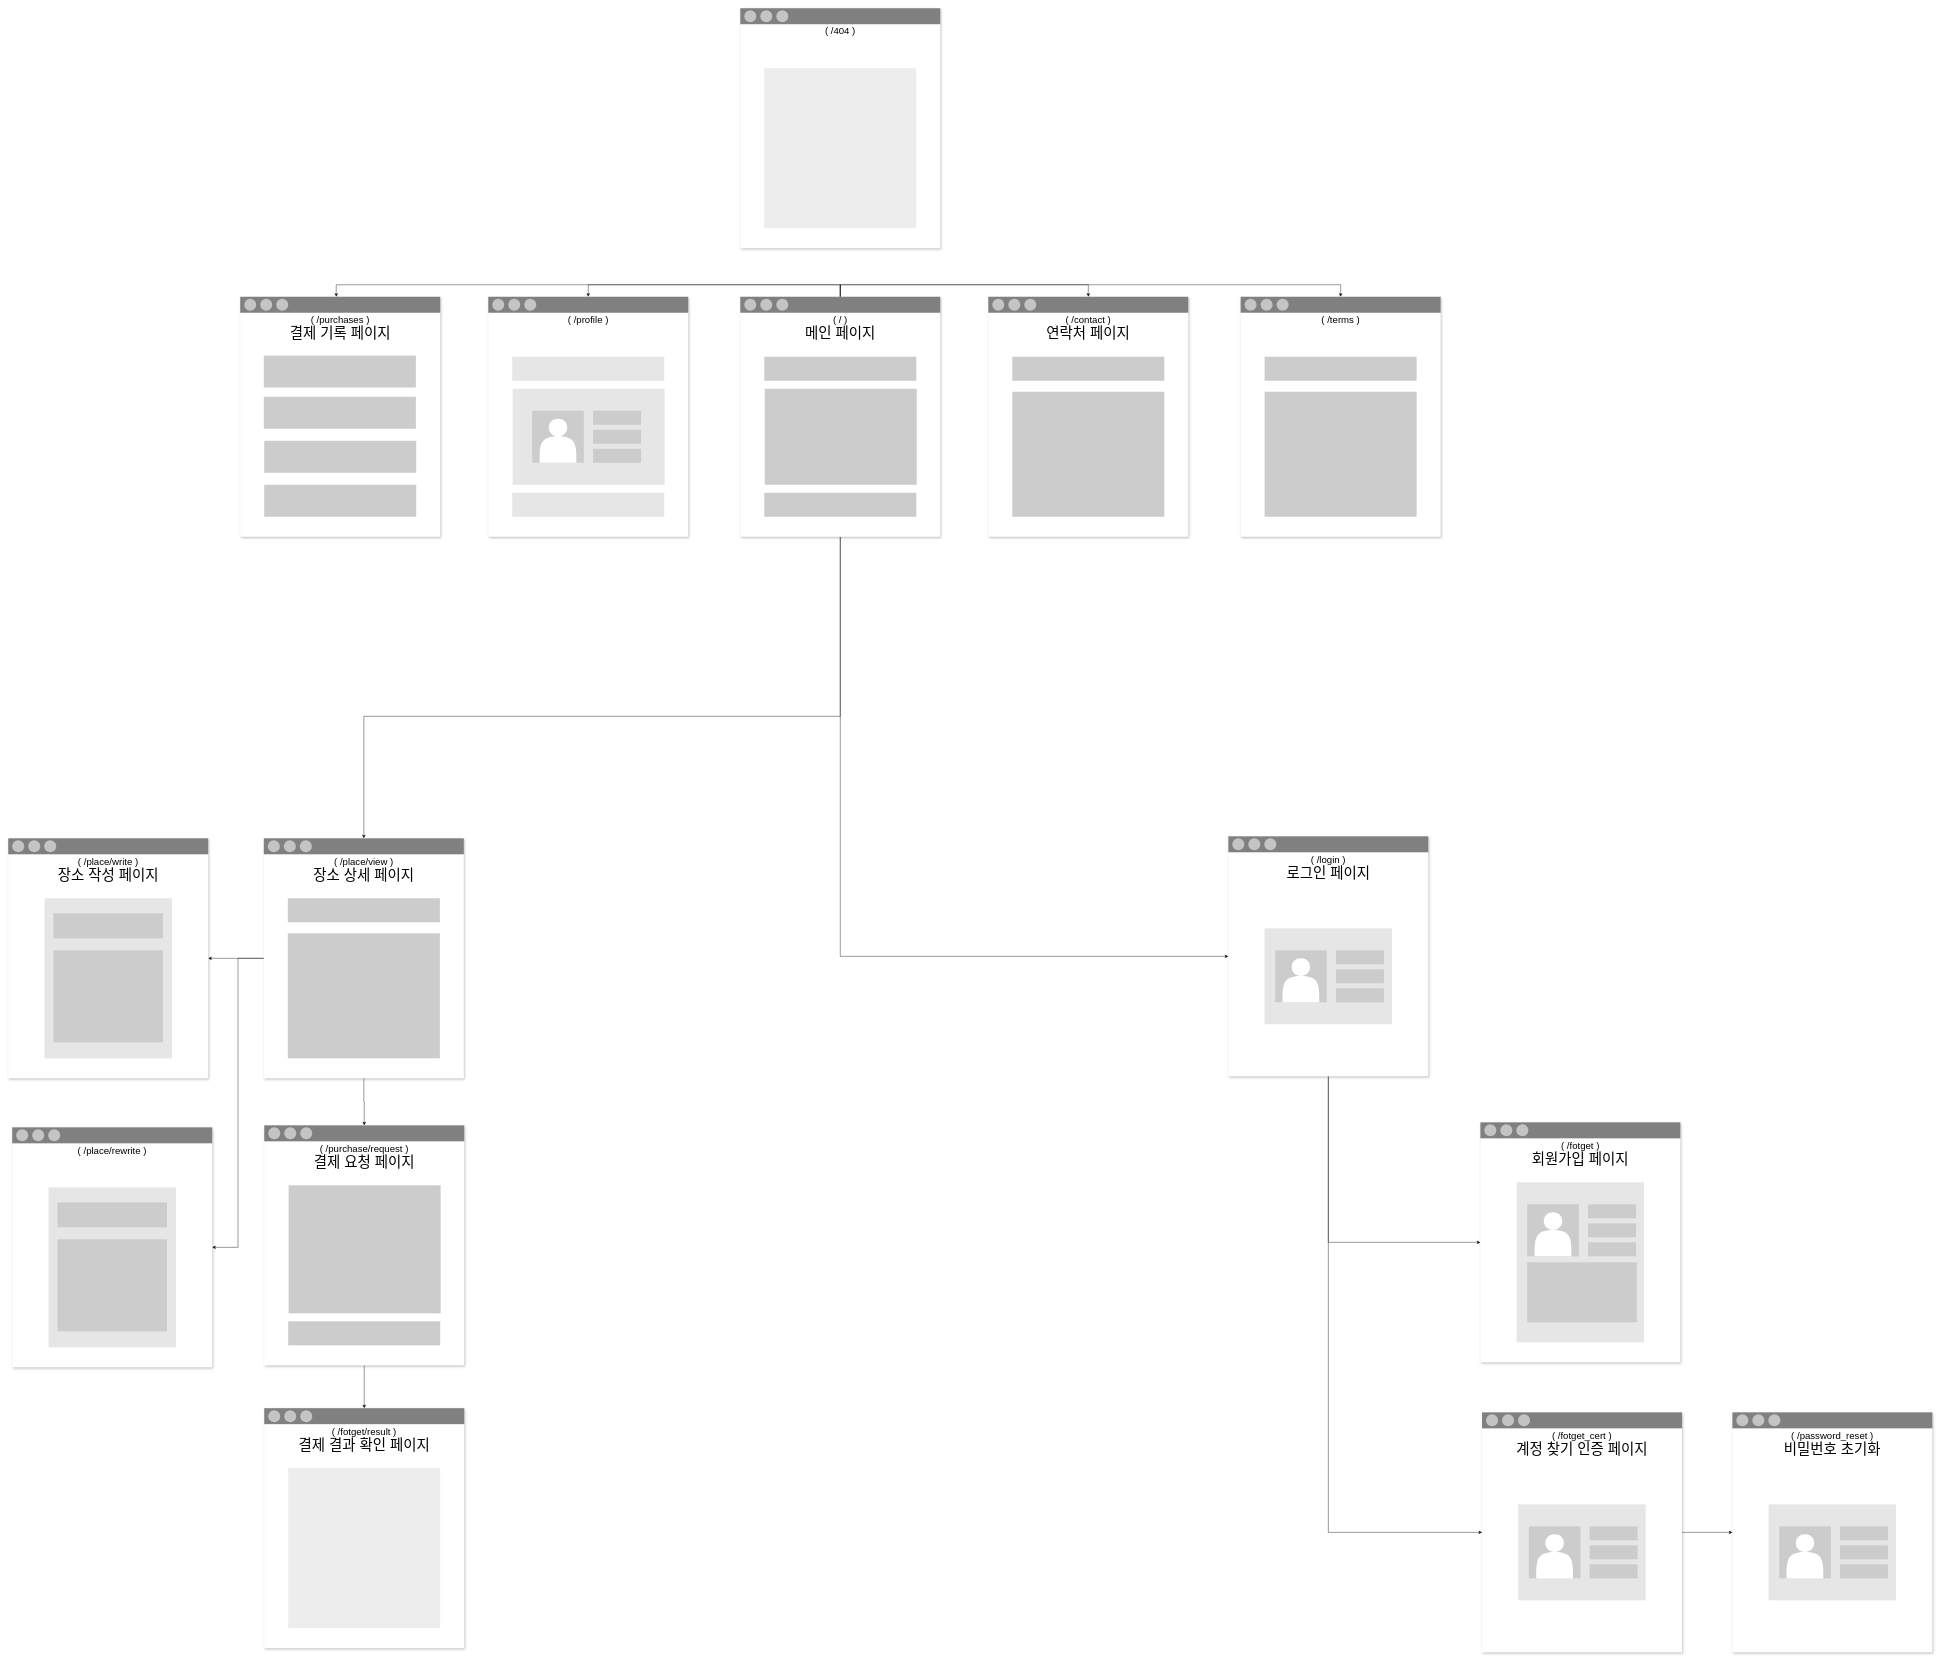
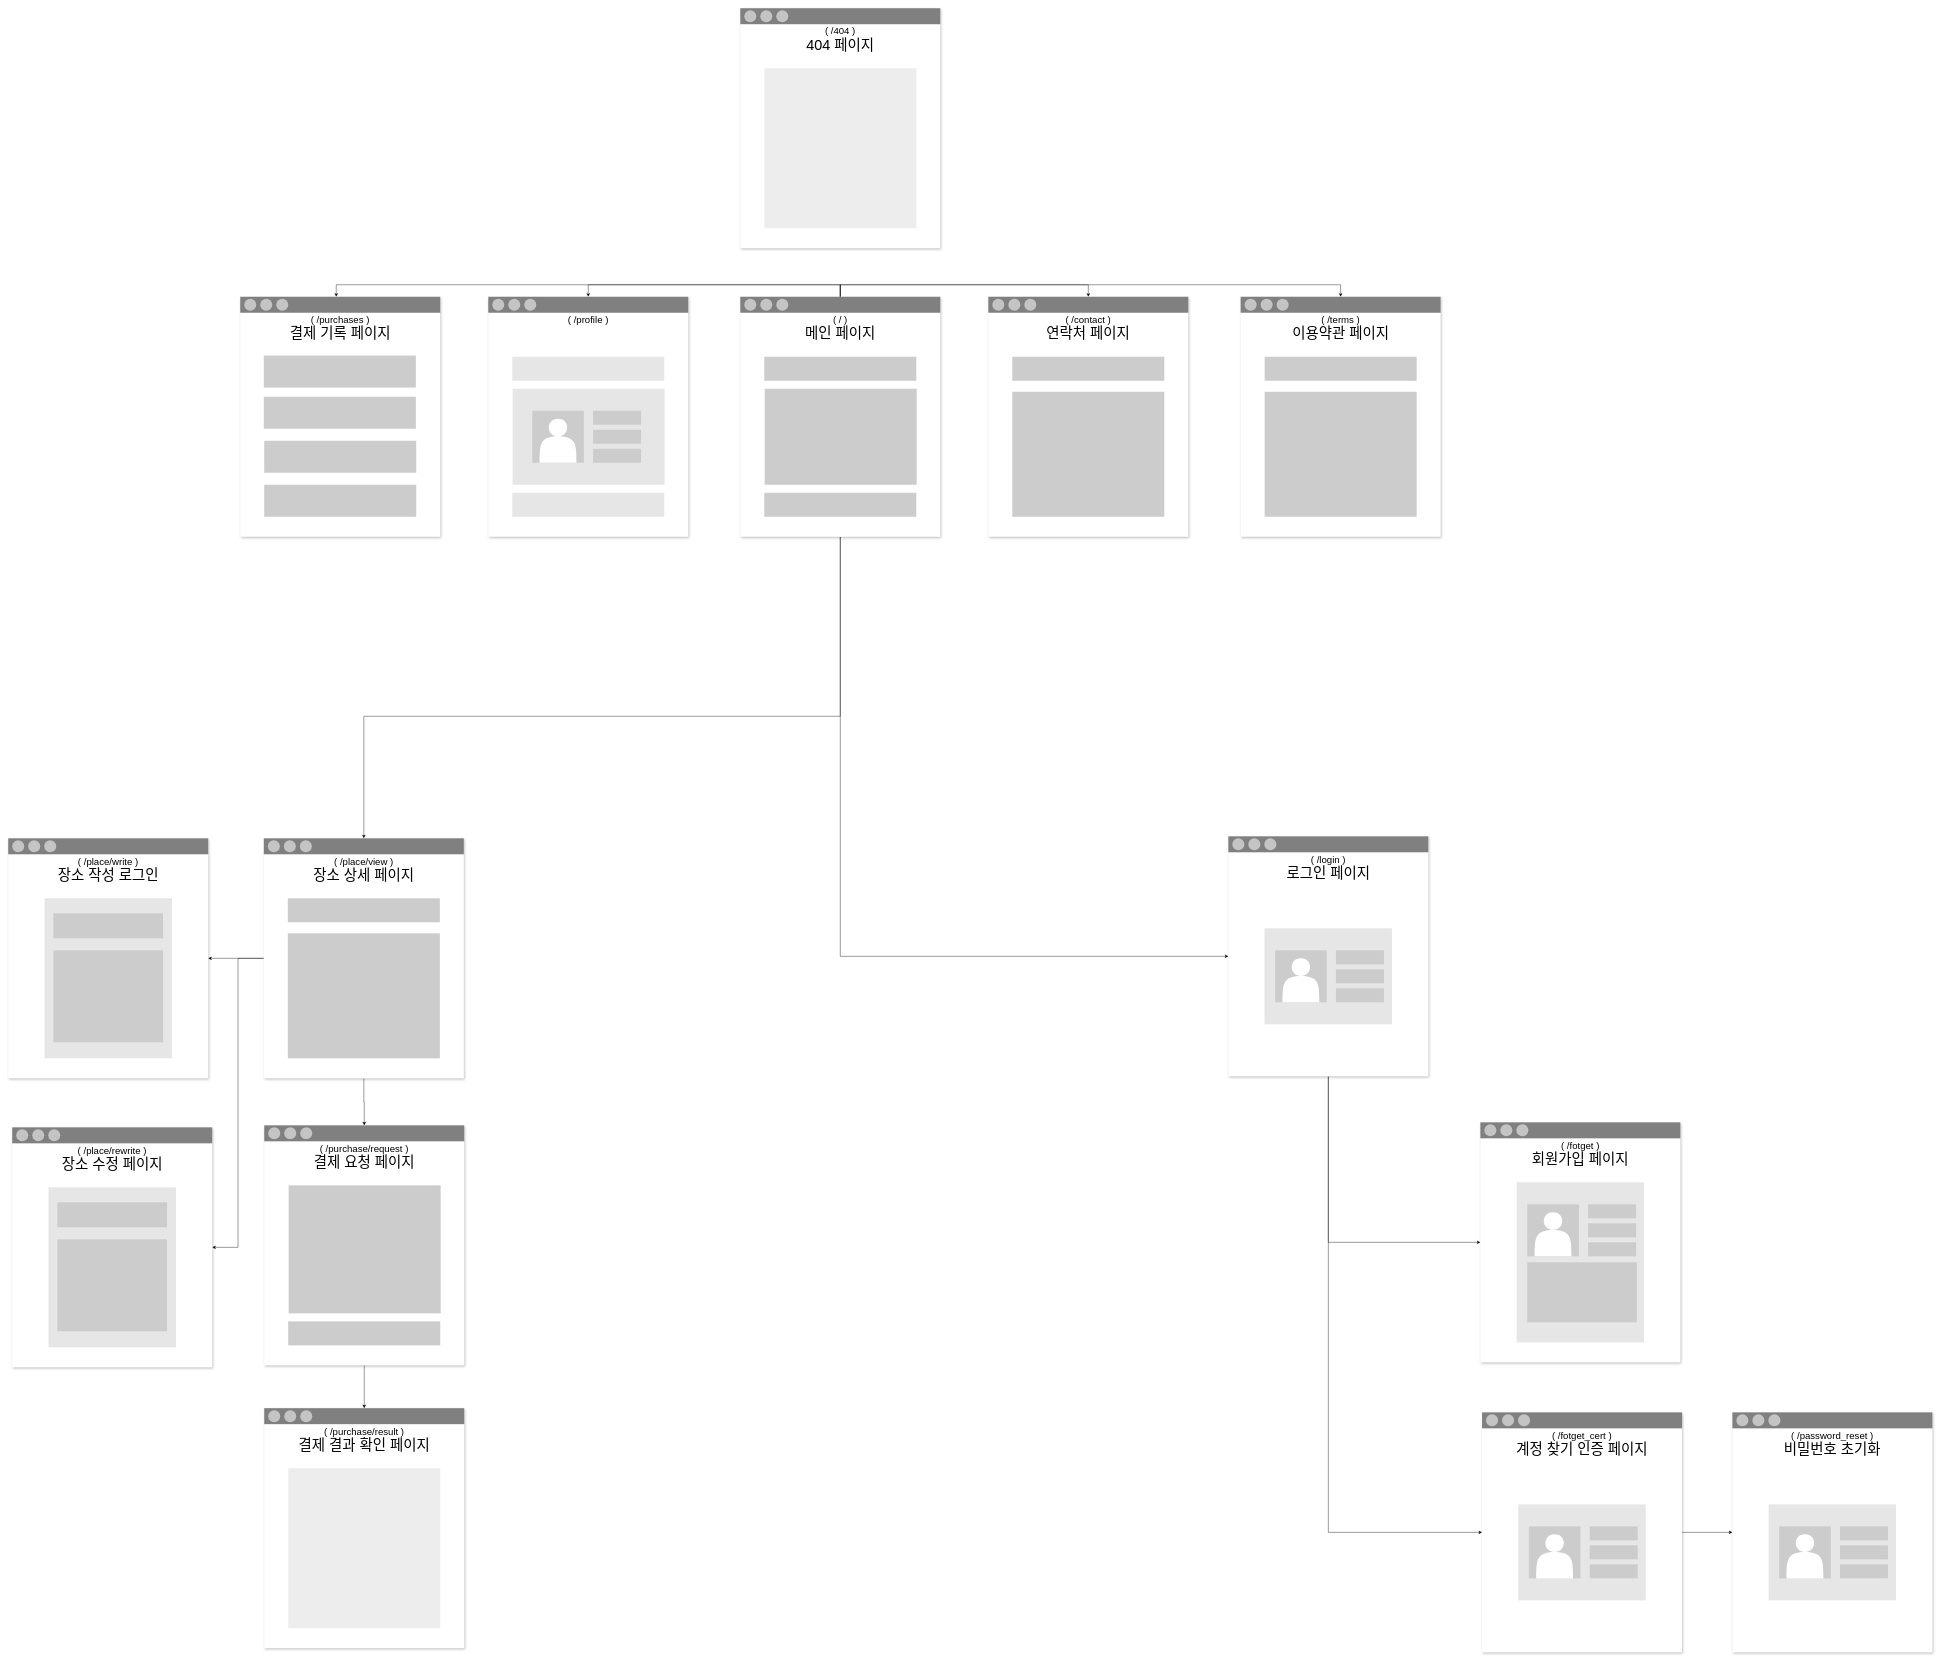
node "404 페이지": added
node "이용약관 페이지": added
node "장소 작성 페이지": label "장소 작성 페이지" -> "장소 작성 로그인"
node "장소 수정 페이지": added
node "( /fotget/result )": label "( /fotget/result )" -> "( /purchase/result )"
